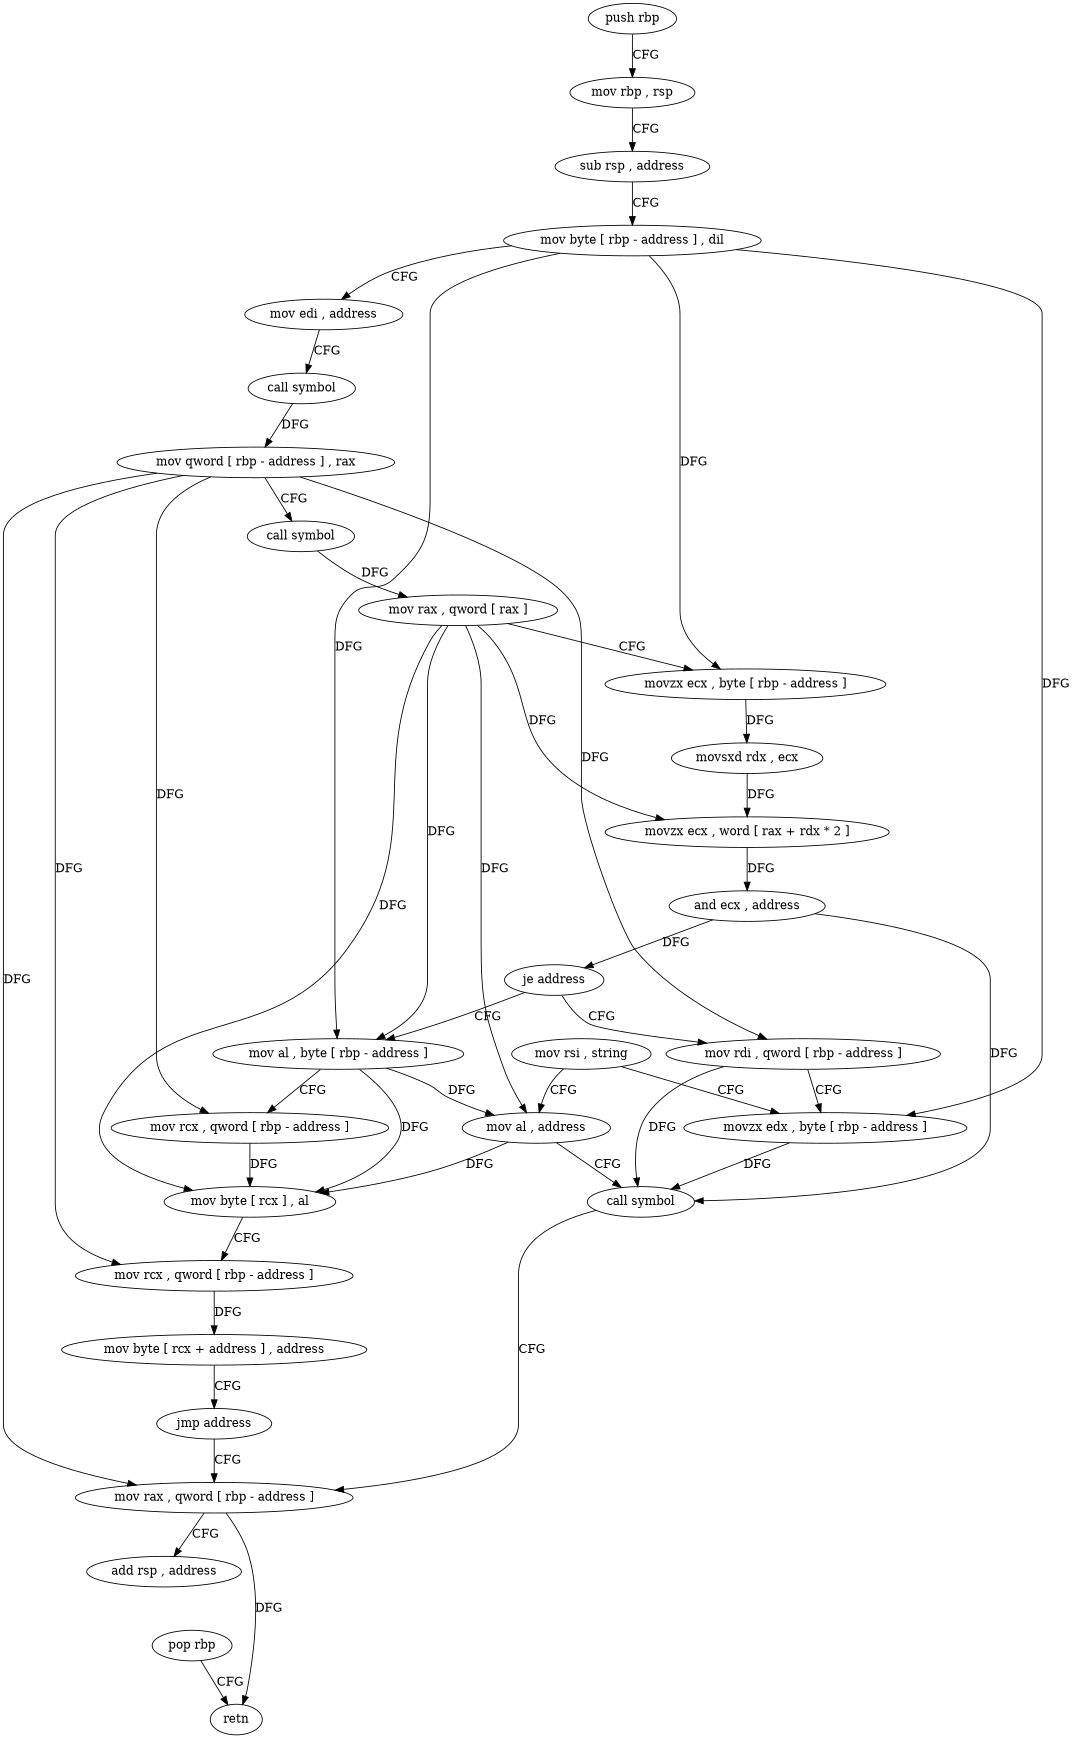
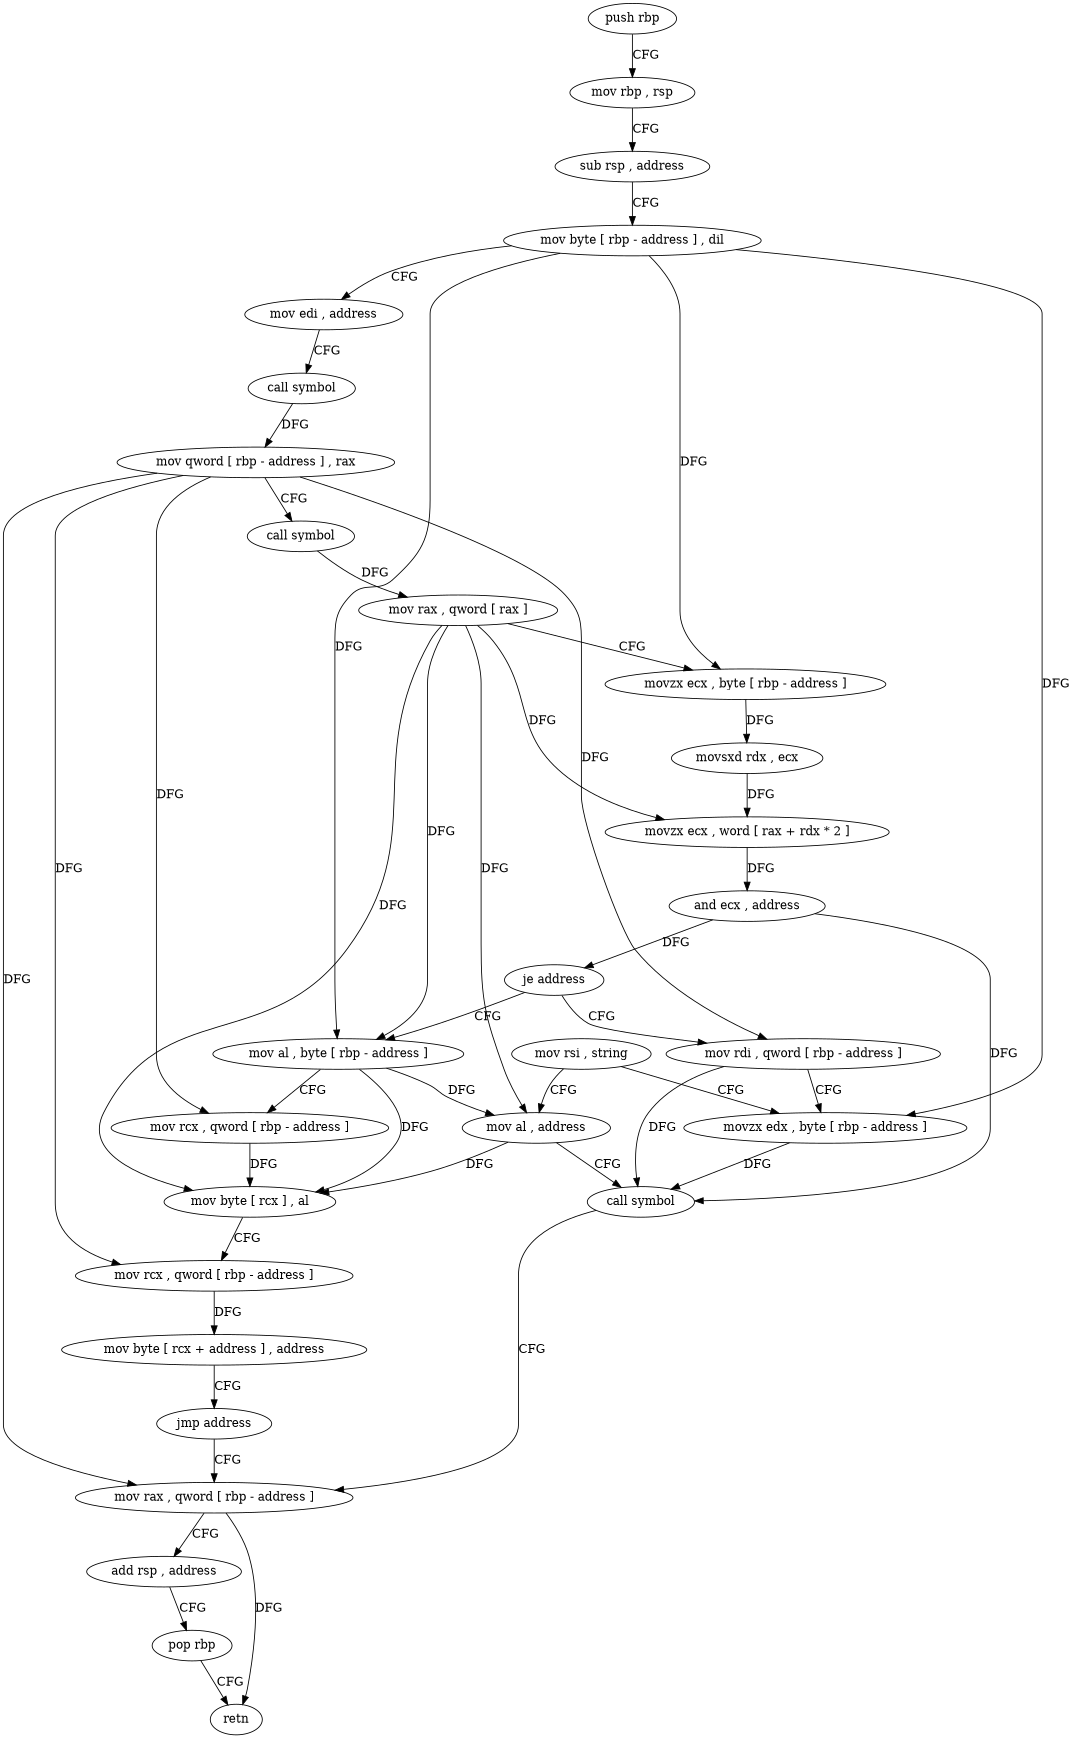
edge "add rsp , address" -> "pop rbp": added, label "CFG"
